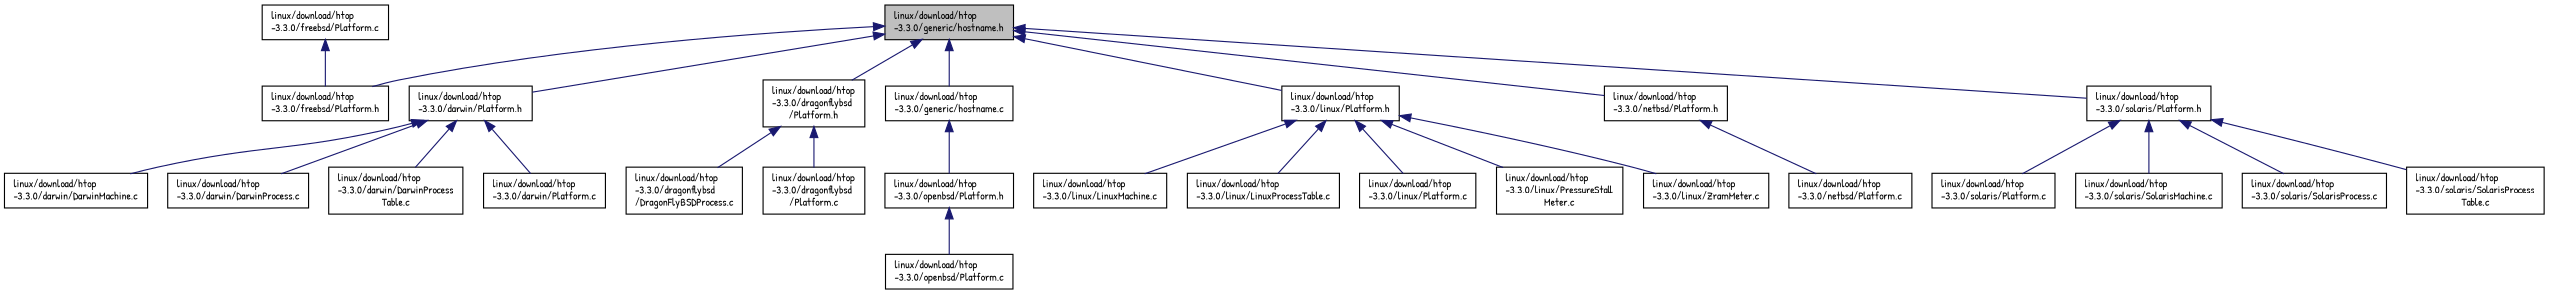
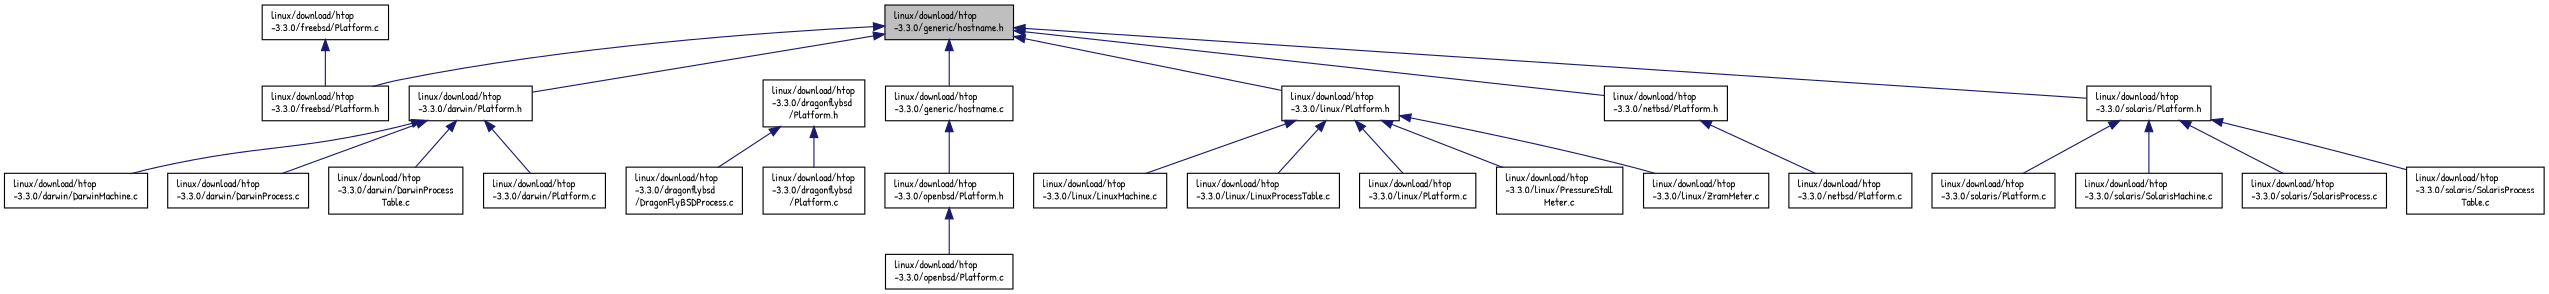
edge "linux/download/htop -3.3.0/dragonflybsd /Platform.h" -> "linux/download/htop -3.3.0/generic/hostname.h": removed
